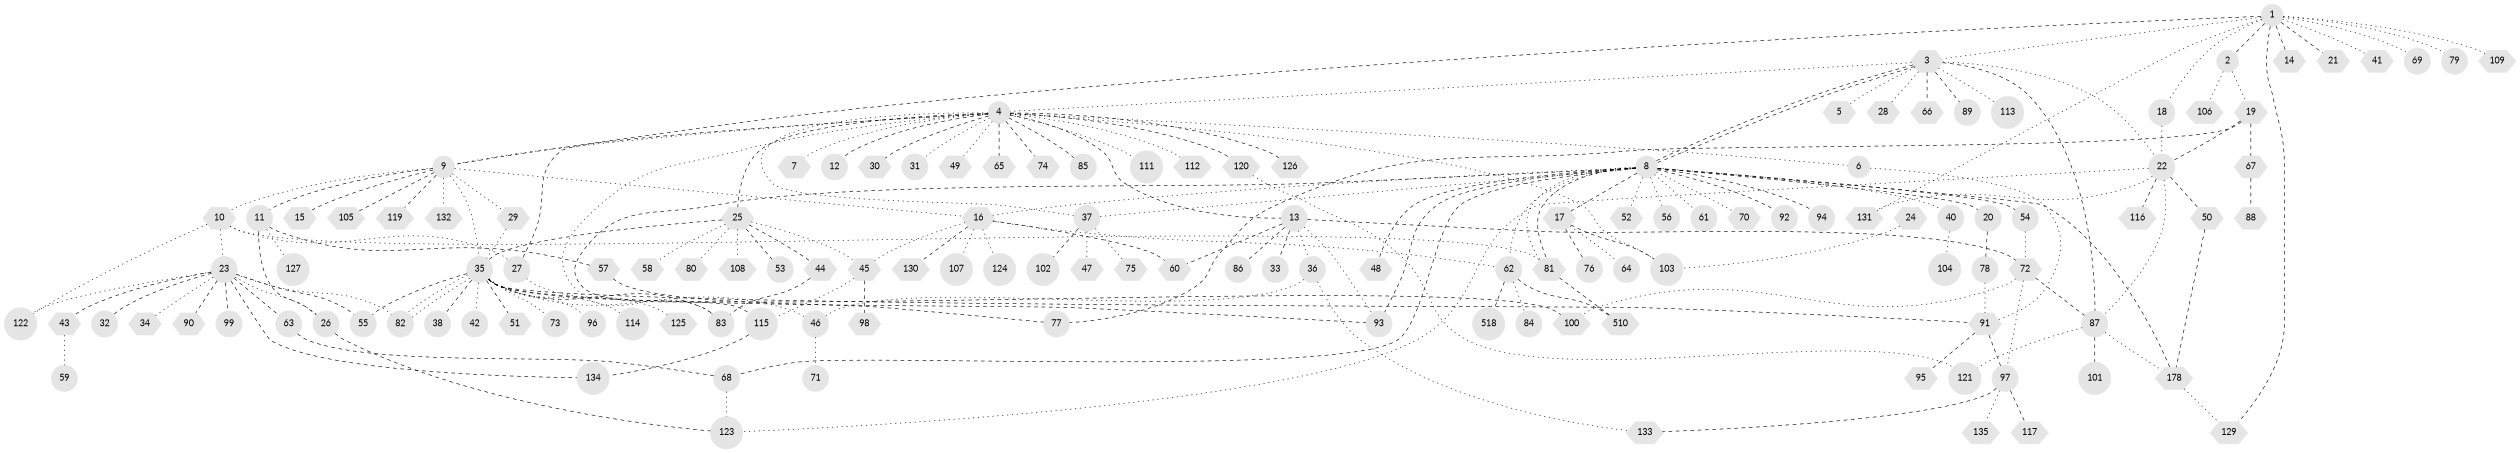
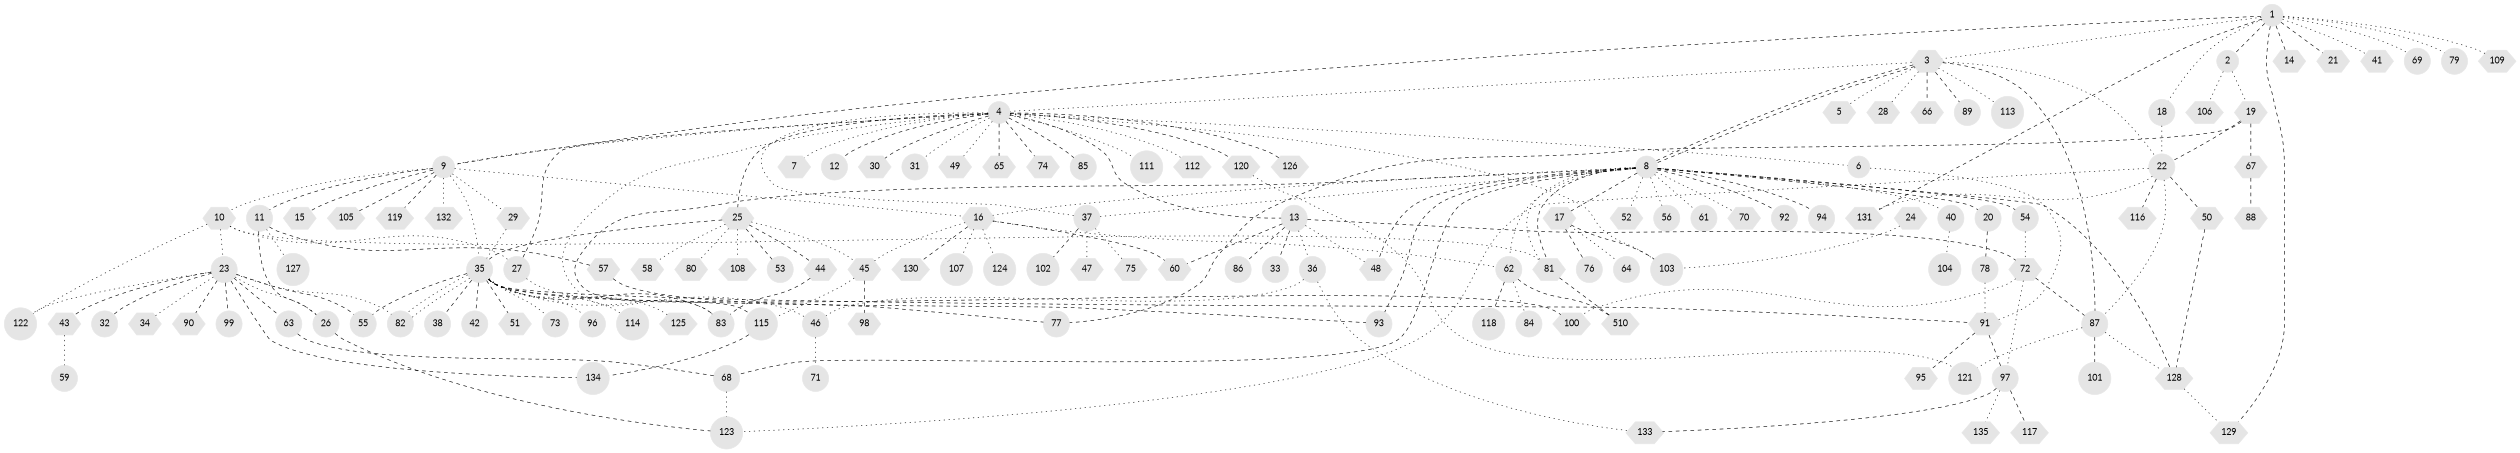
edge "1" -- "131": style dotted -> dashed
edge "13" -- "93": now "13" -- "48"
edge "35" -- "42": style dotted -> dashed
node "518": label "518" -> "118"
node "178": label "178" -> "128"
